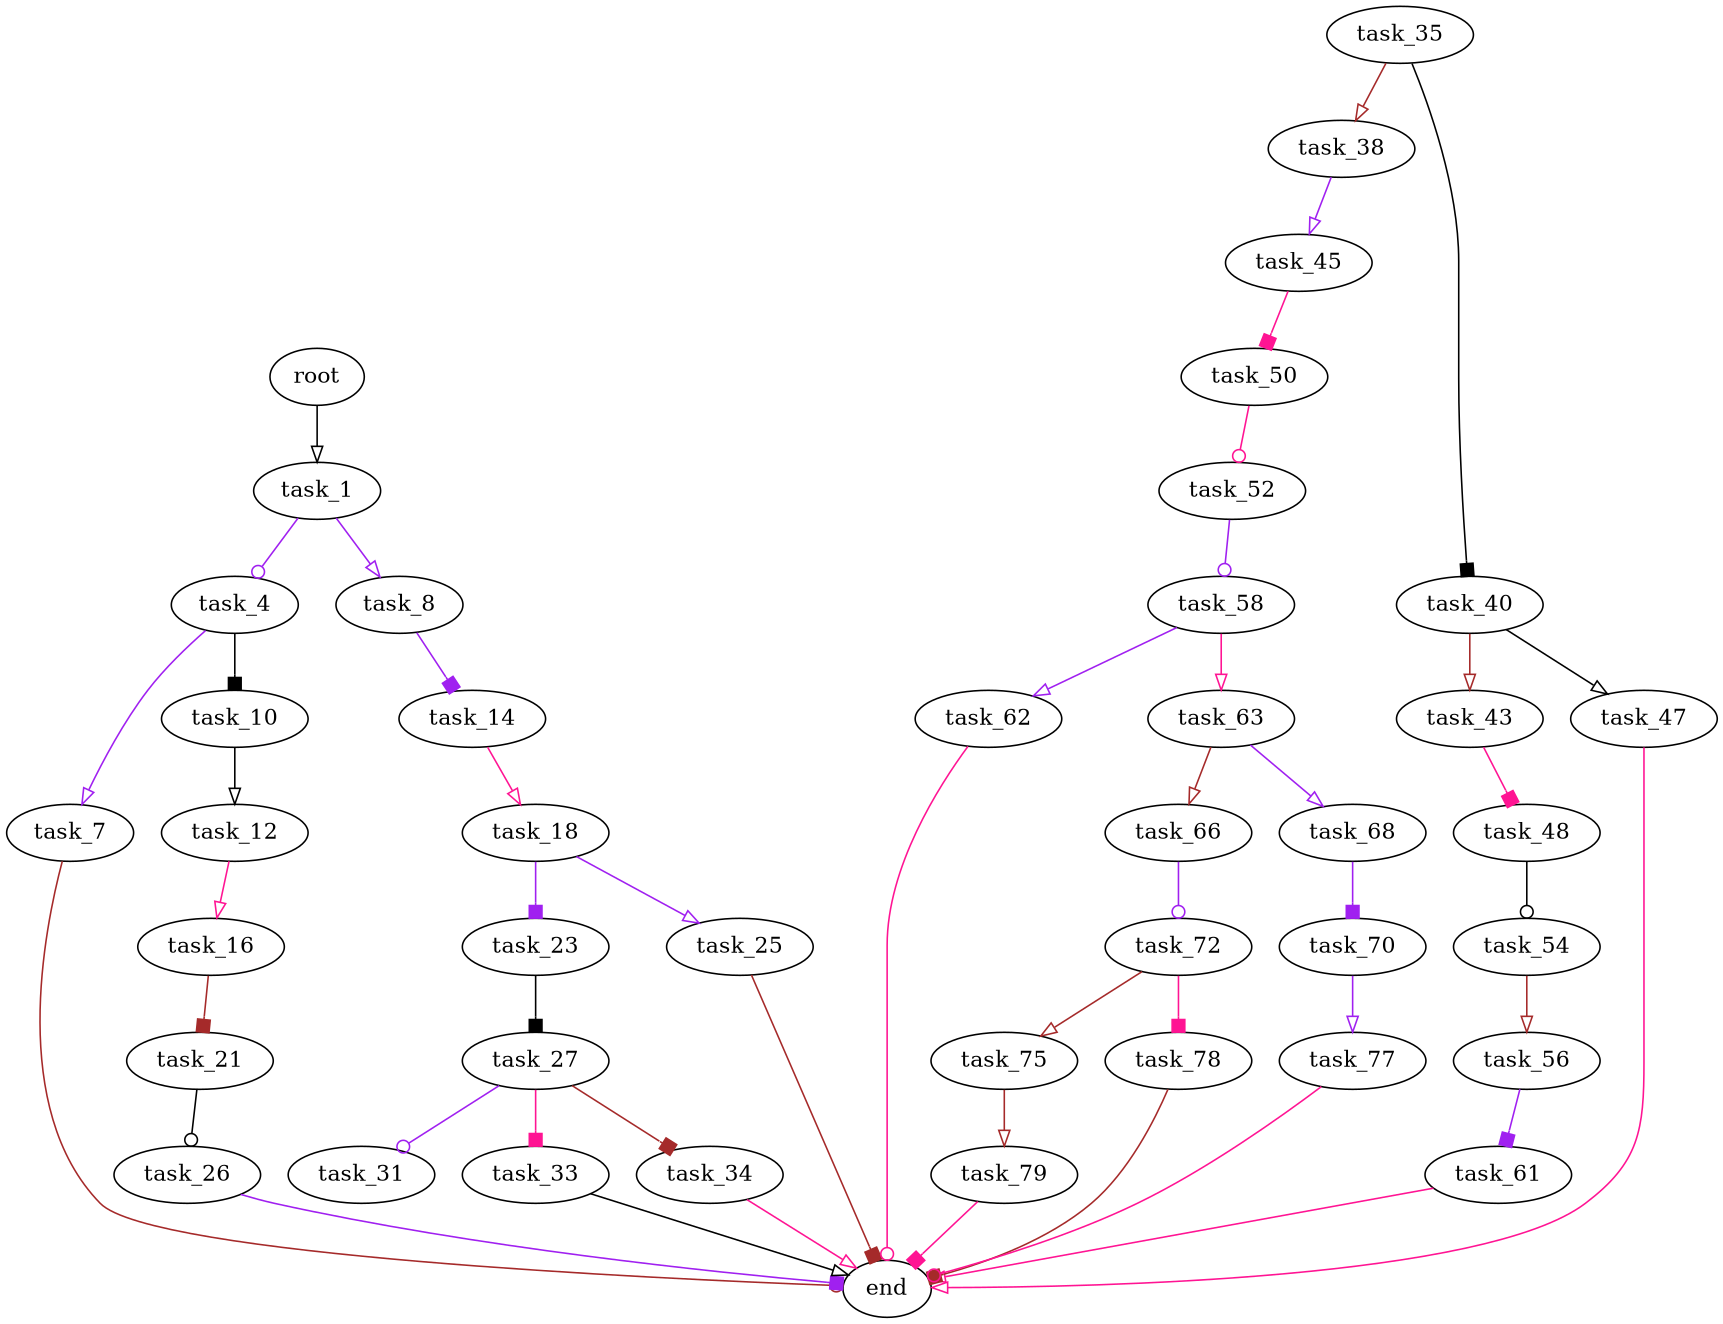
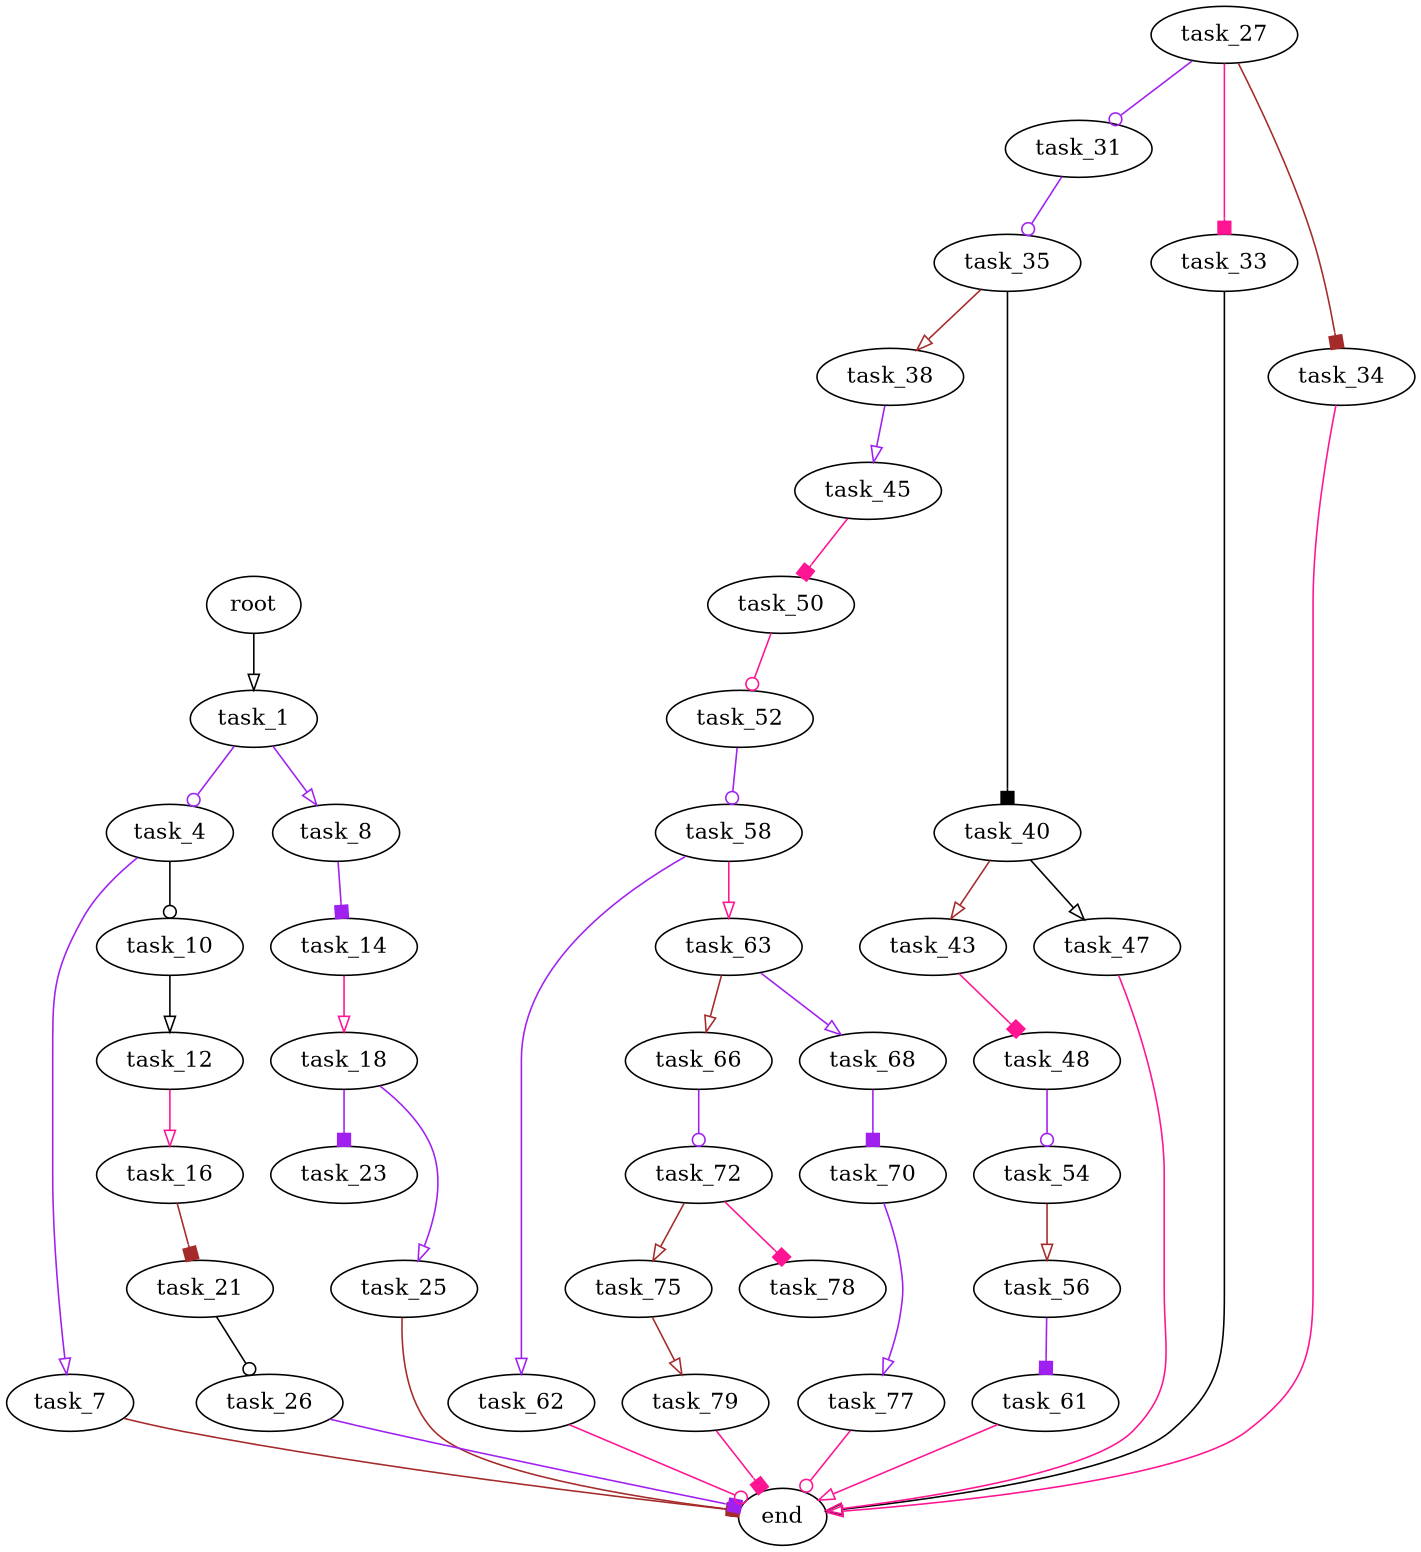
edge "task_31" -> "task_35": added
edge "task_4" -> "task_10": arrowhead box -> odot
edge "task_48" -> "task_54": color black -> purple
edge "task_23" -> "task_27": removed
edge "task_78" -> "end": removed
